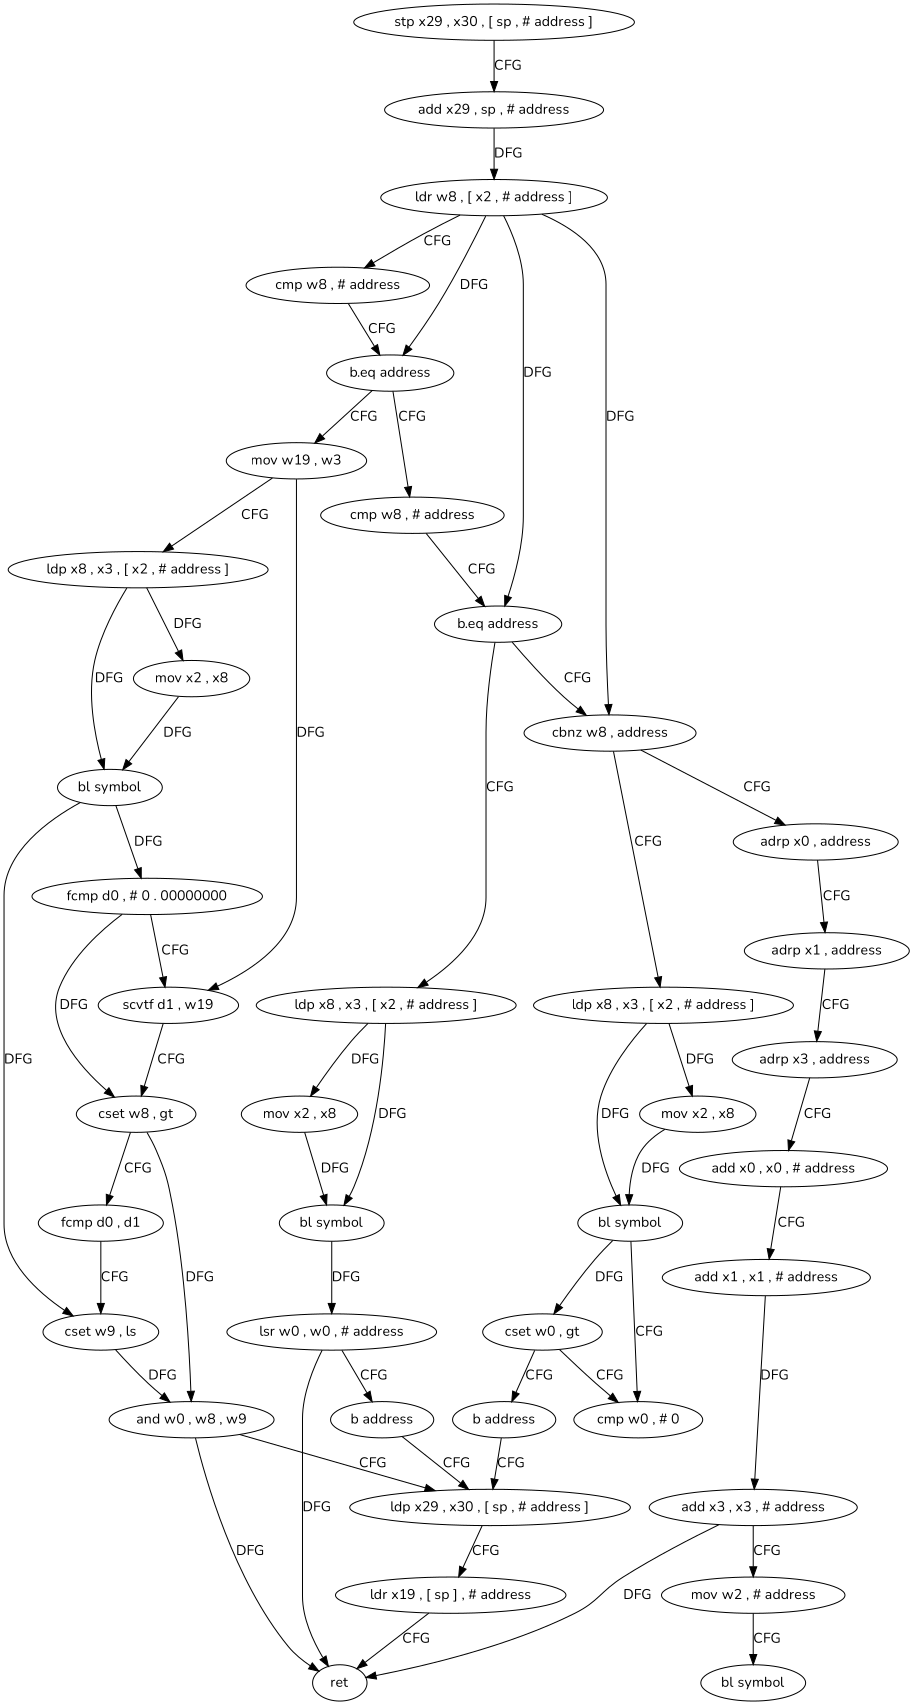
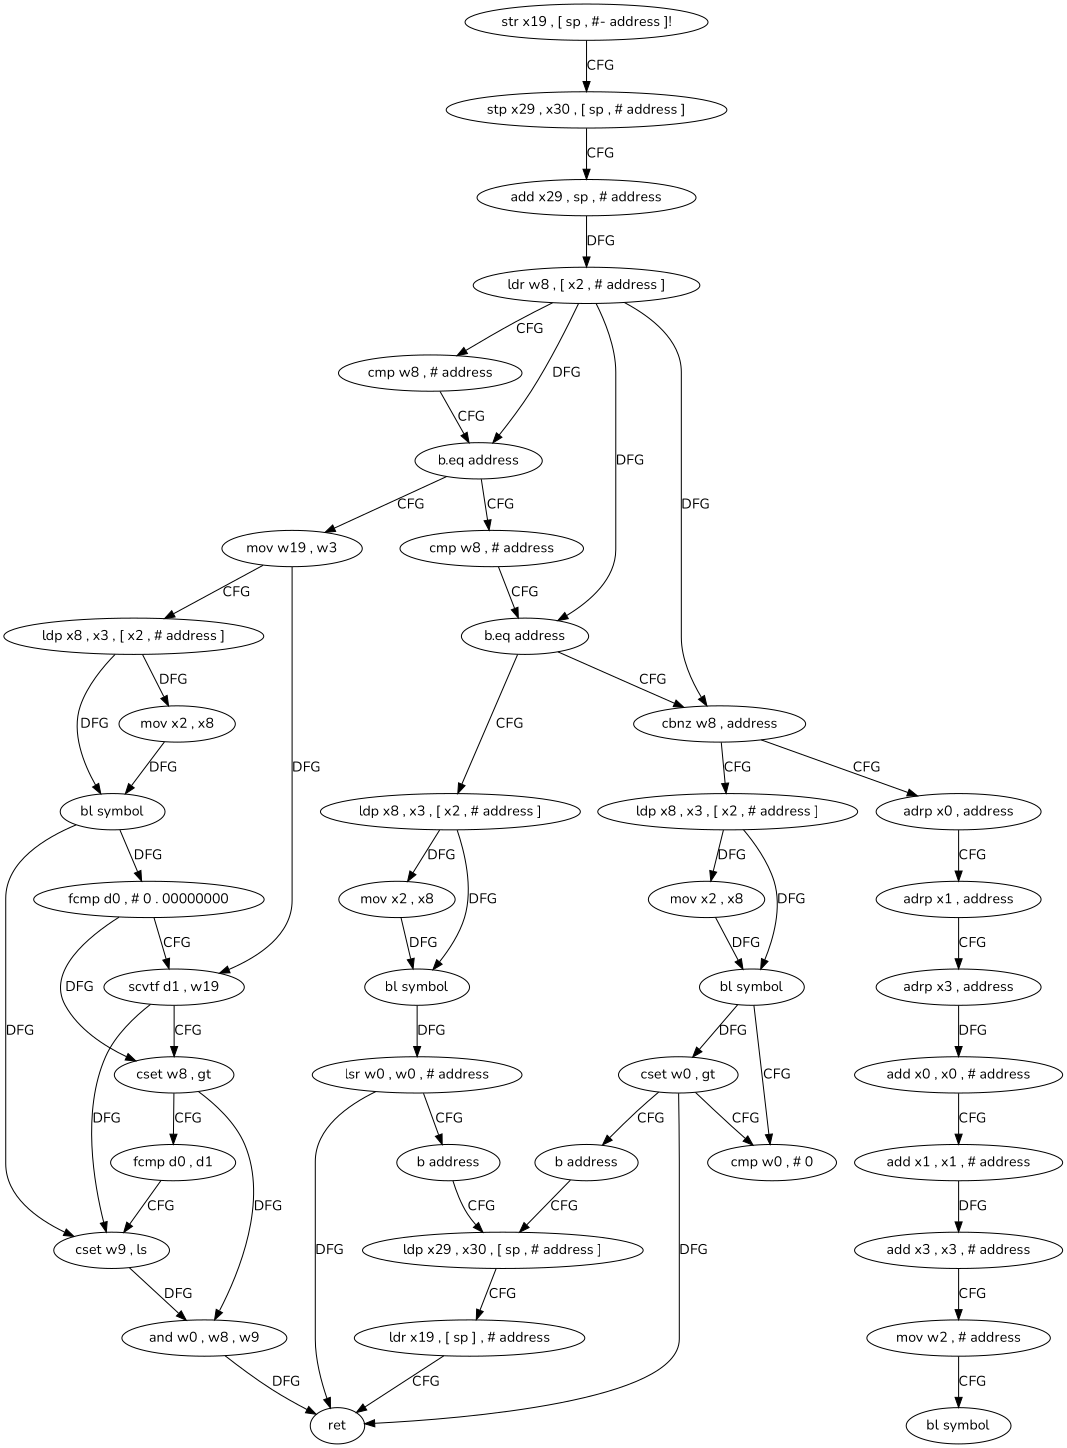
node "str x19 , [ sp , #- address ]!": added
edge "scvtf d1 , w19" -> "cset w9 , ls": added, label "DFG"
edge "adrp x3 , address" -> "add x0 , x0 , # address": label "CFG" -> "DFG"
edge "and w0 , w8 , w9" -> "ldp x29 , x30 , [ sp , # address ]": removed, label "CFG"
edge "add x3 , x3 , # address" -> "ret": now "cset w0 , gt" -> "ret"
